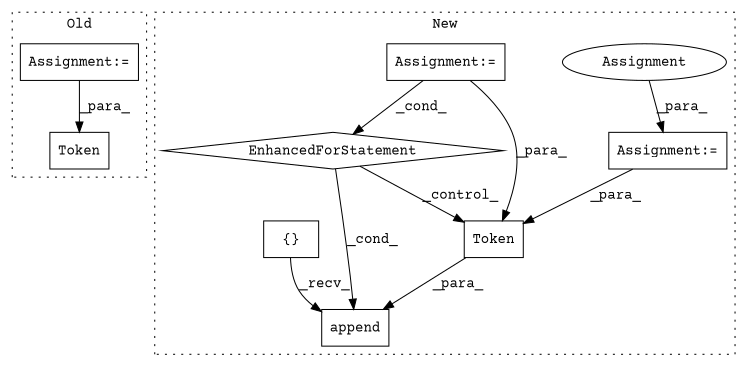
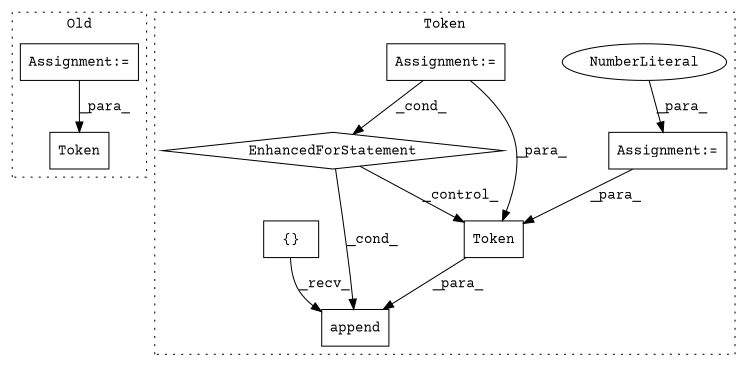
cluster "New": label "New" -> "Token"
node "Assignment": label "Assignment" -> "NumberLiteral"
